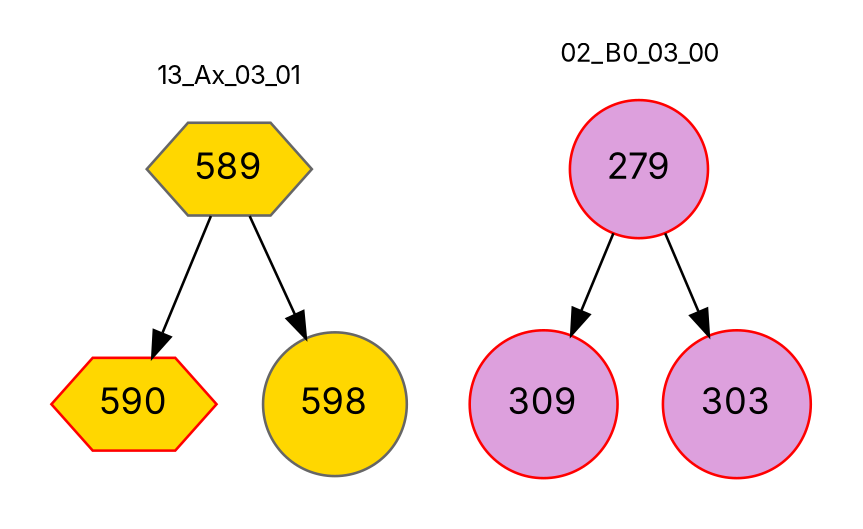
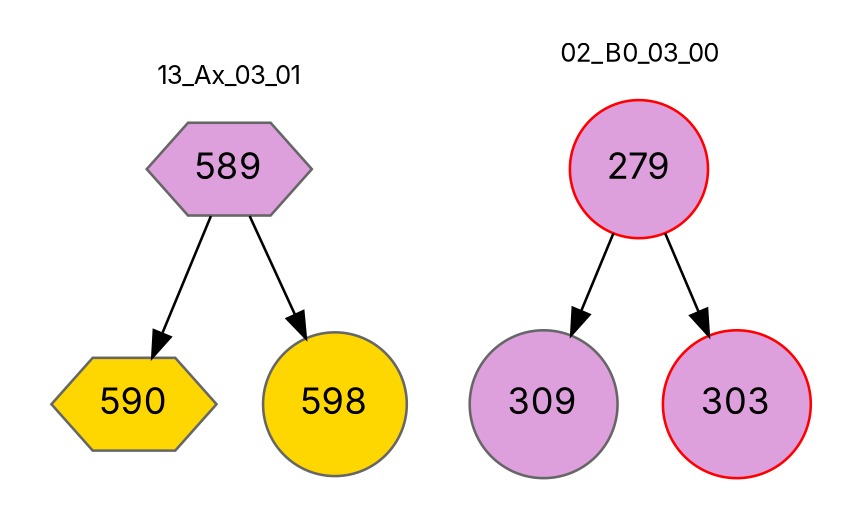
node "589": fillcolor gold -> plum
node "590": color red -> gray40
node "309": color red -> gray40
